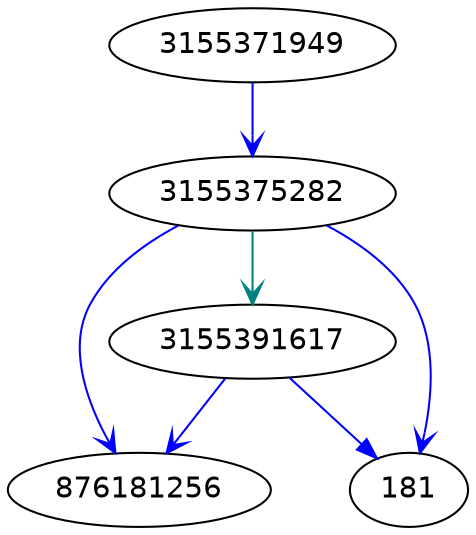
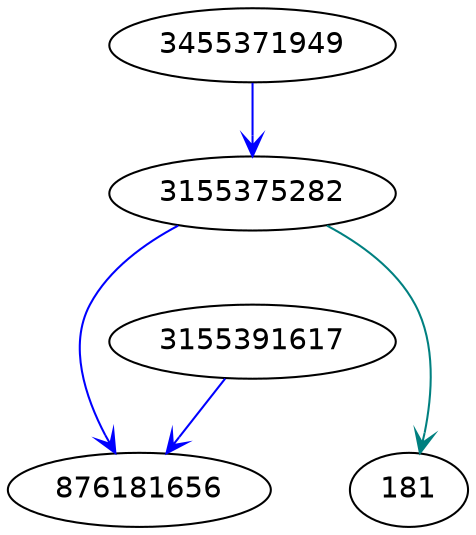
node "3155371949": label "3155371949" -> "3455371949"
edge "3155375282" -> "3155391617": removed
edge "3155375282" -> "181": color blue -> teal
edge "3155391617" -> "181": removed
node "876181256": label "876181256" -> "876181656"
